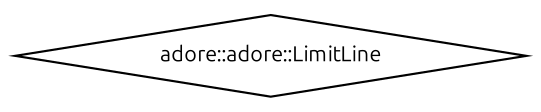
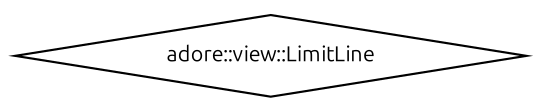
node "adore::adore::LimitLine": label "adore::adore::LimitLine" -> "adore::view::LimitLine"
